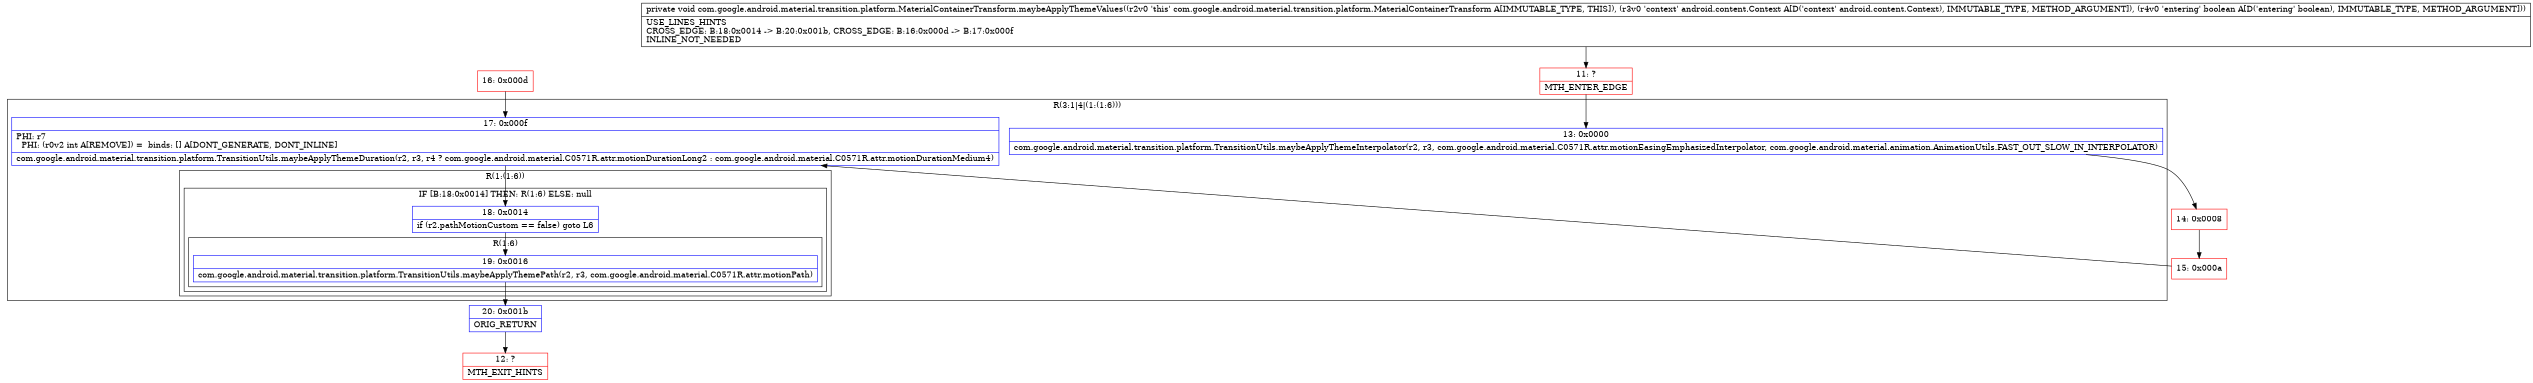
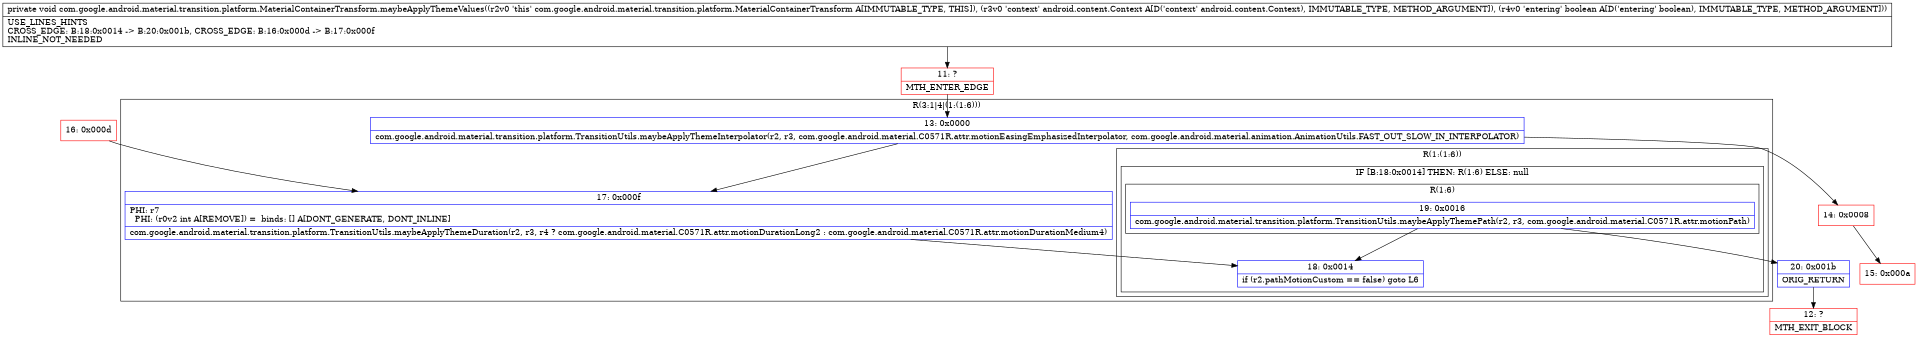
edge "15: 0x000a" -> "17: 0x000f": now "13: 0x0000" -> "17: 0x000f"
edge "18: 0x0014" -> "19: 0x0016": reversed
node "12: ?": text "MTH_EXIT_HINTS" -> "MTH_EXIT_BLOCK"
